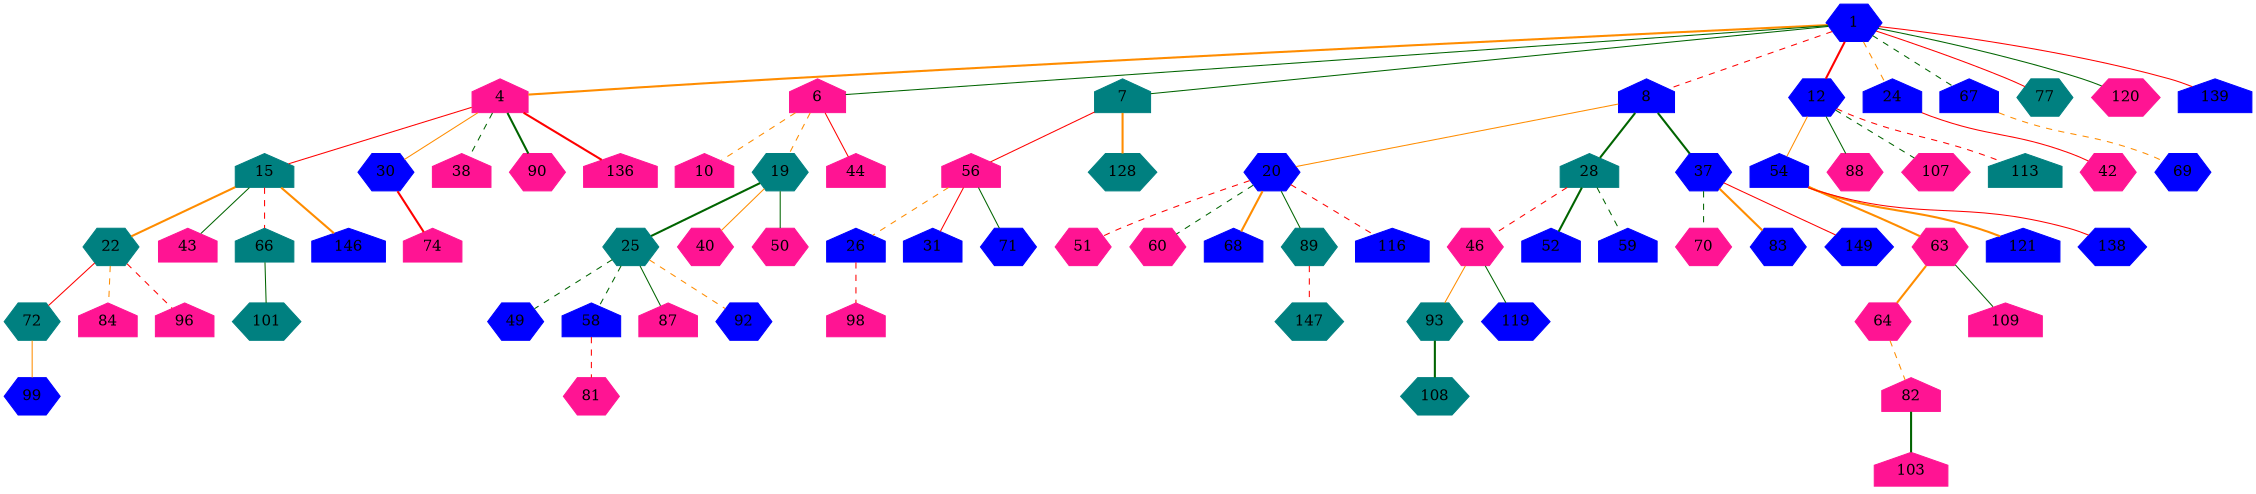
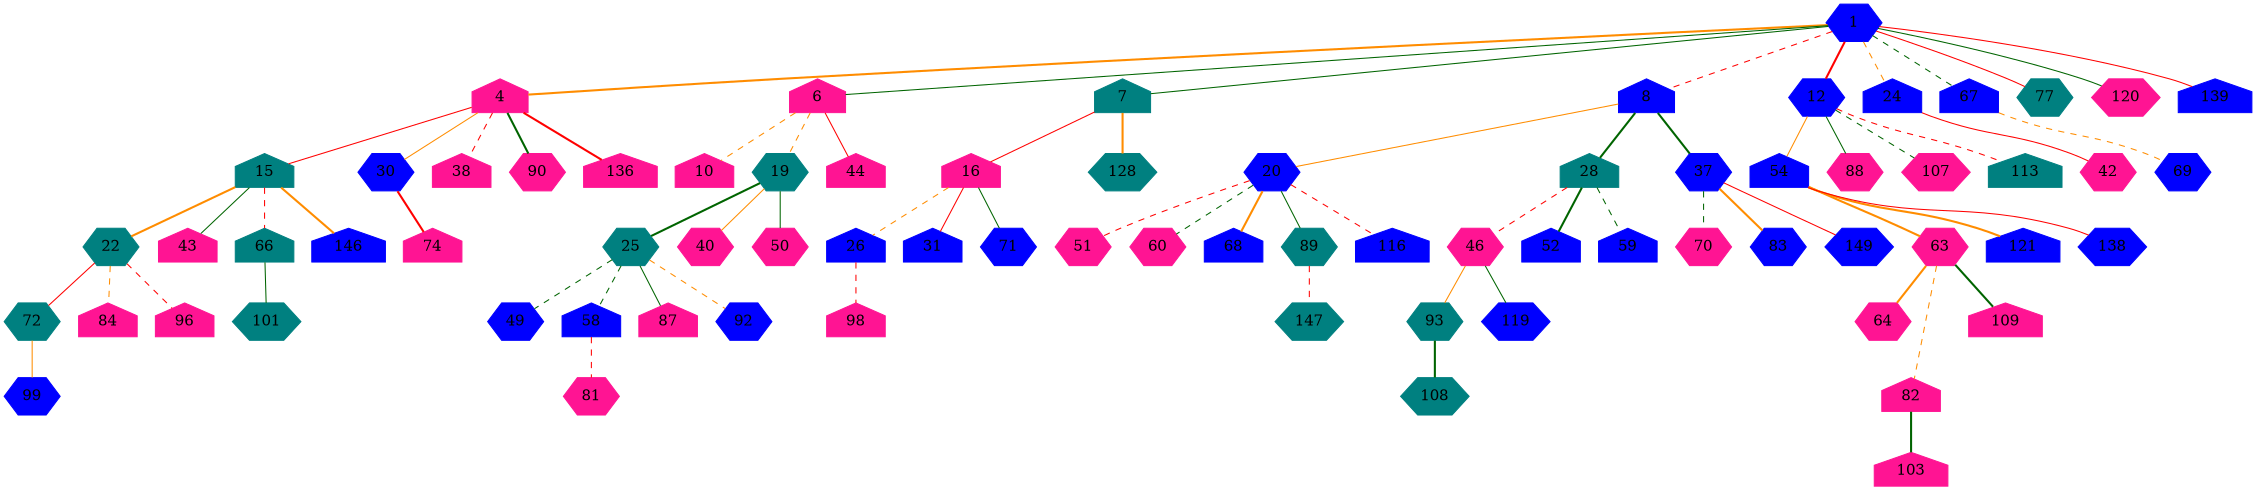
edge "4" -- "38": color darkgreen -> red
node "56": label "56" -> "16"
edge "63" -- "109": style solid -> bold
edge "64" -- "82": now "63" -- "82"
